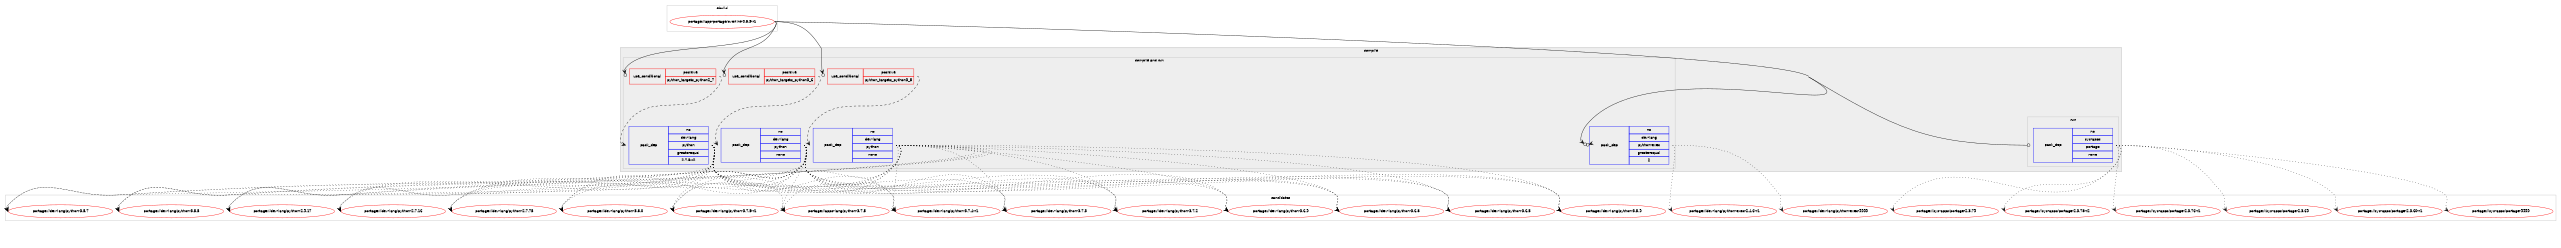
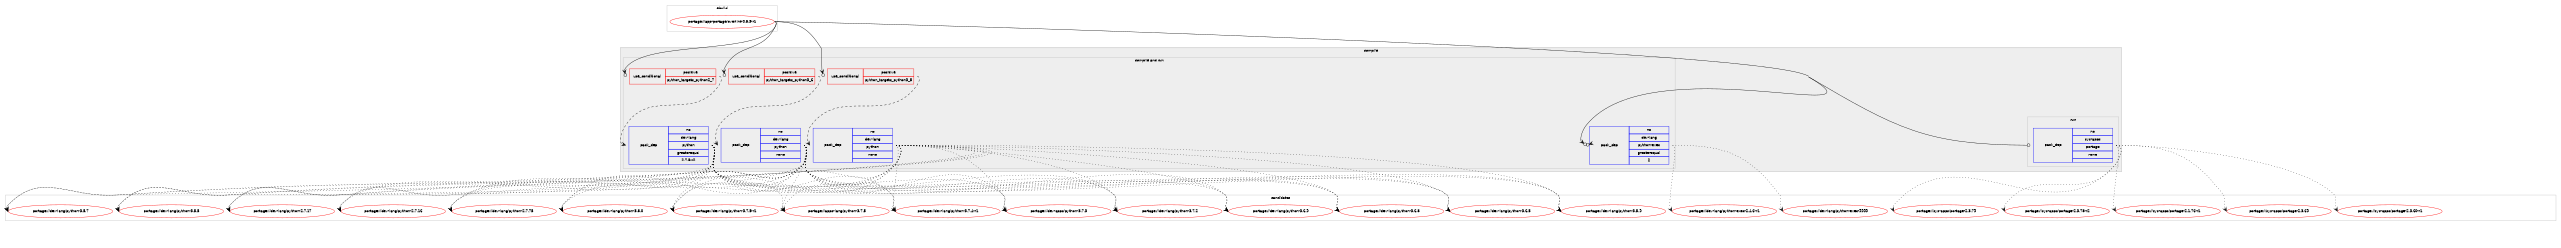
node "portage://dev-lang/python-2.9.17": label "portage://dev-lang/python-2.9.17" -> "portage://dev-lang/python-2.7.17"
node "portage://dev-lang/python-3.7.3": label "portage://dev-lang/python-3.7.3" -> "portage://dev-apps/python-3.7.3"
node "portage://sys-apps/portage-2.3.76-r1": label "portage://sys-apps/portage-2.3.76-r1" -> "portage://sys-apps/portage-2.1.76-r1"
node "portage://sys-apps/portage-9999": removed
